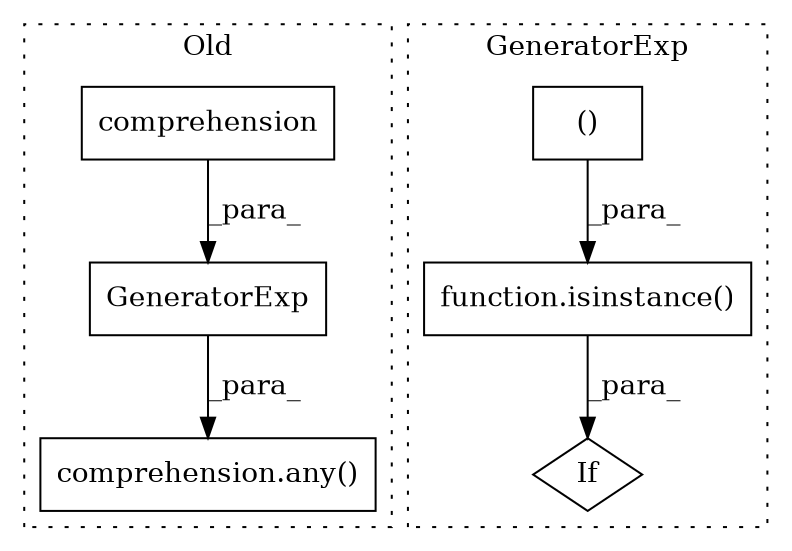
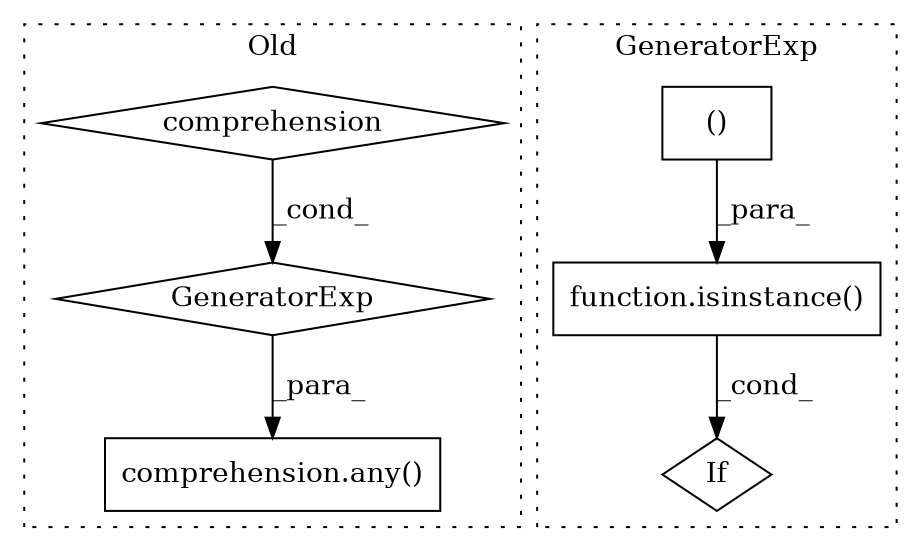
node "comprehension": shape box -> diamond
edge "comprehension" -> "GeneratorExp": label "_para_" -> "_cond_"
node "GeneratorExp": shape box -> diamond
edge "function.isinstance()" -> "If": label "_para_" -> "_cond_"
